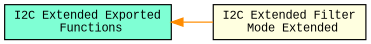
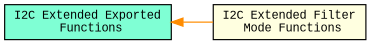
node "I2C Extended Filter Mode Extended": label "I2C Extended Filter Mode Extended" -> "I2C Extended Filter Mode Functions"
